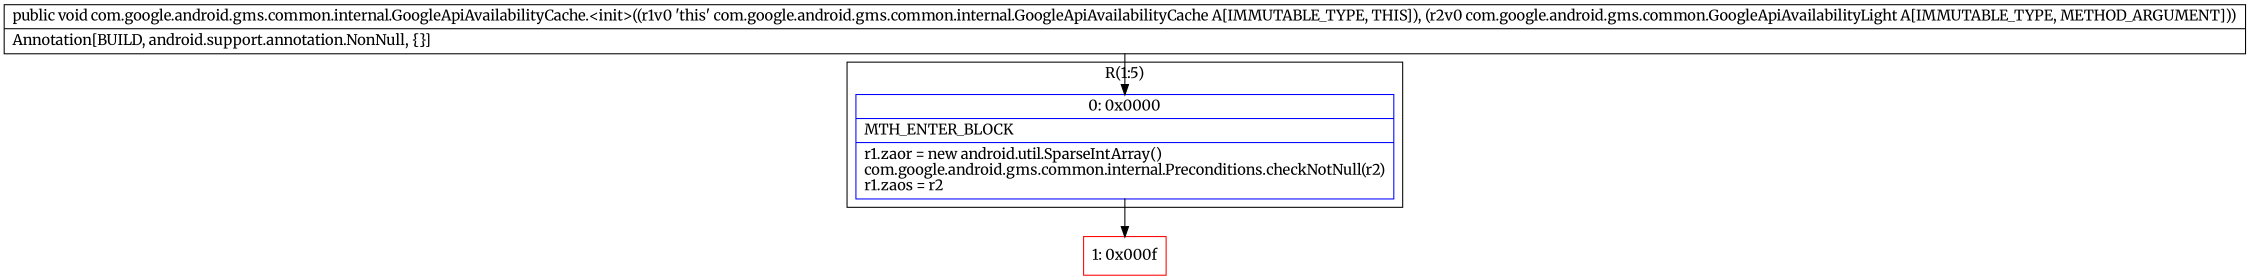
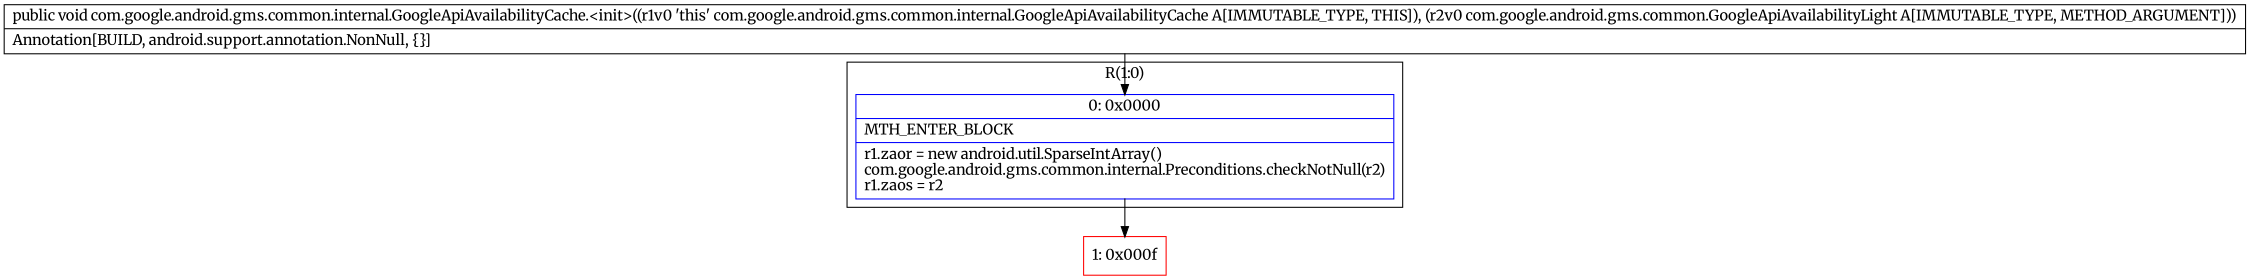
cluster "R(1:5)": label "R(1:5)" -> "R(1:0)"
